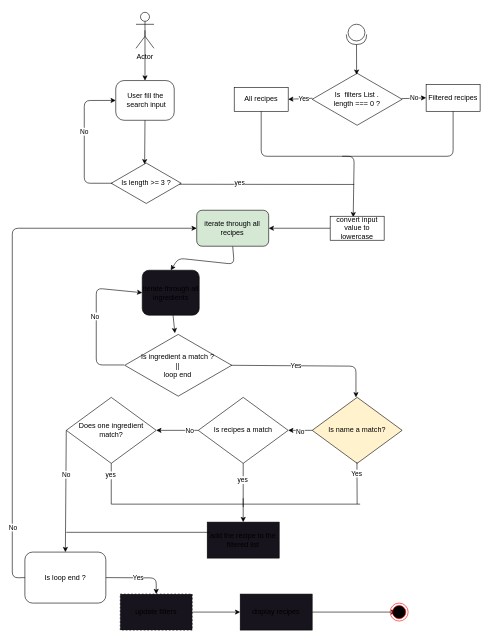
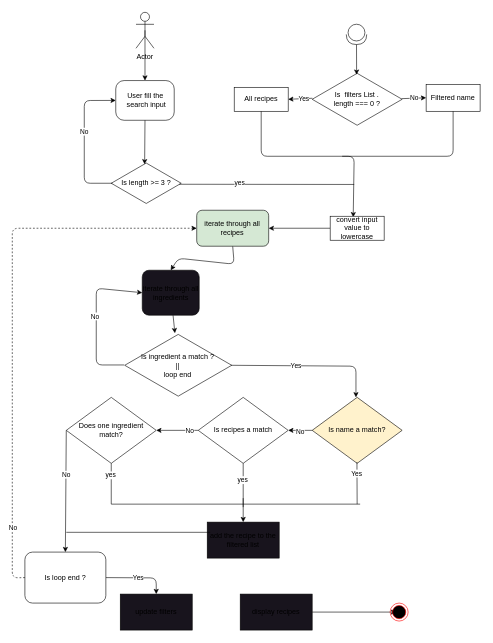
node "Filtered recipes": label "Filtered recipes" -> "Filtered name"
edge "Is loop end ?" -> "iterate through all recipes": style solid -> dashed
node "update filters": style dashed -> solid
edge "update filters" -> "display recipes": removed
